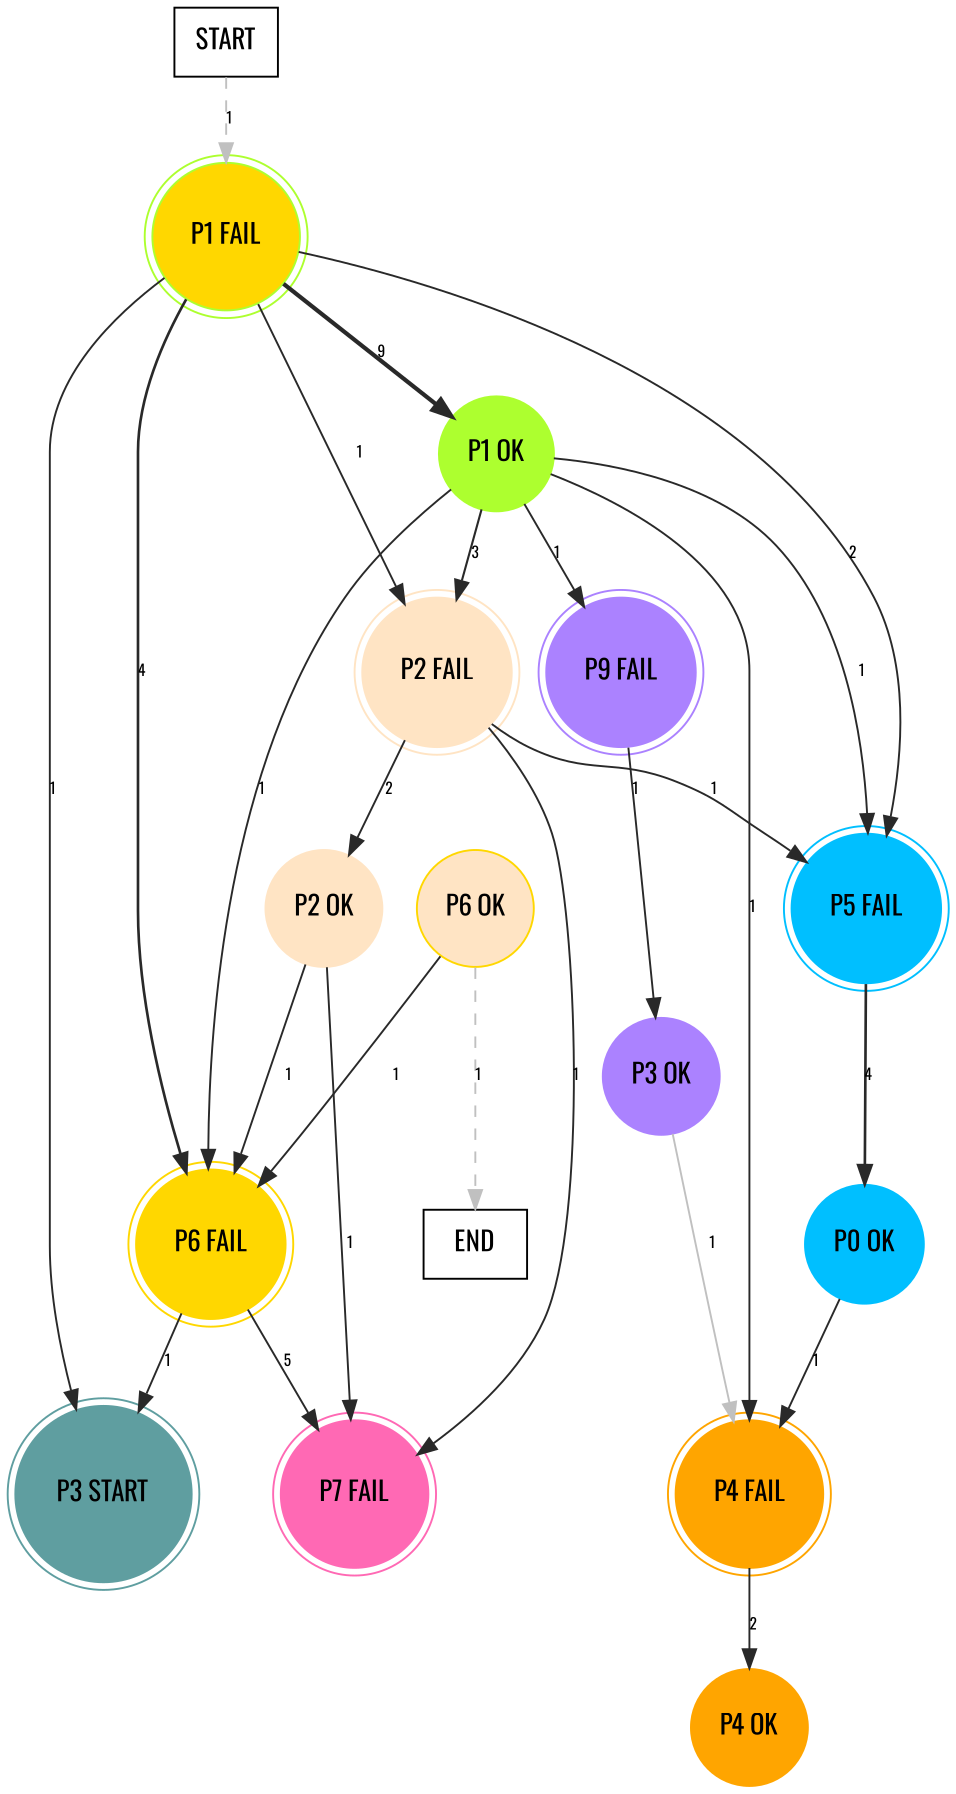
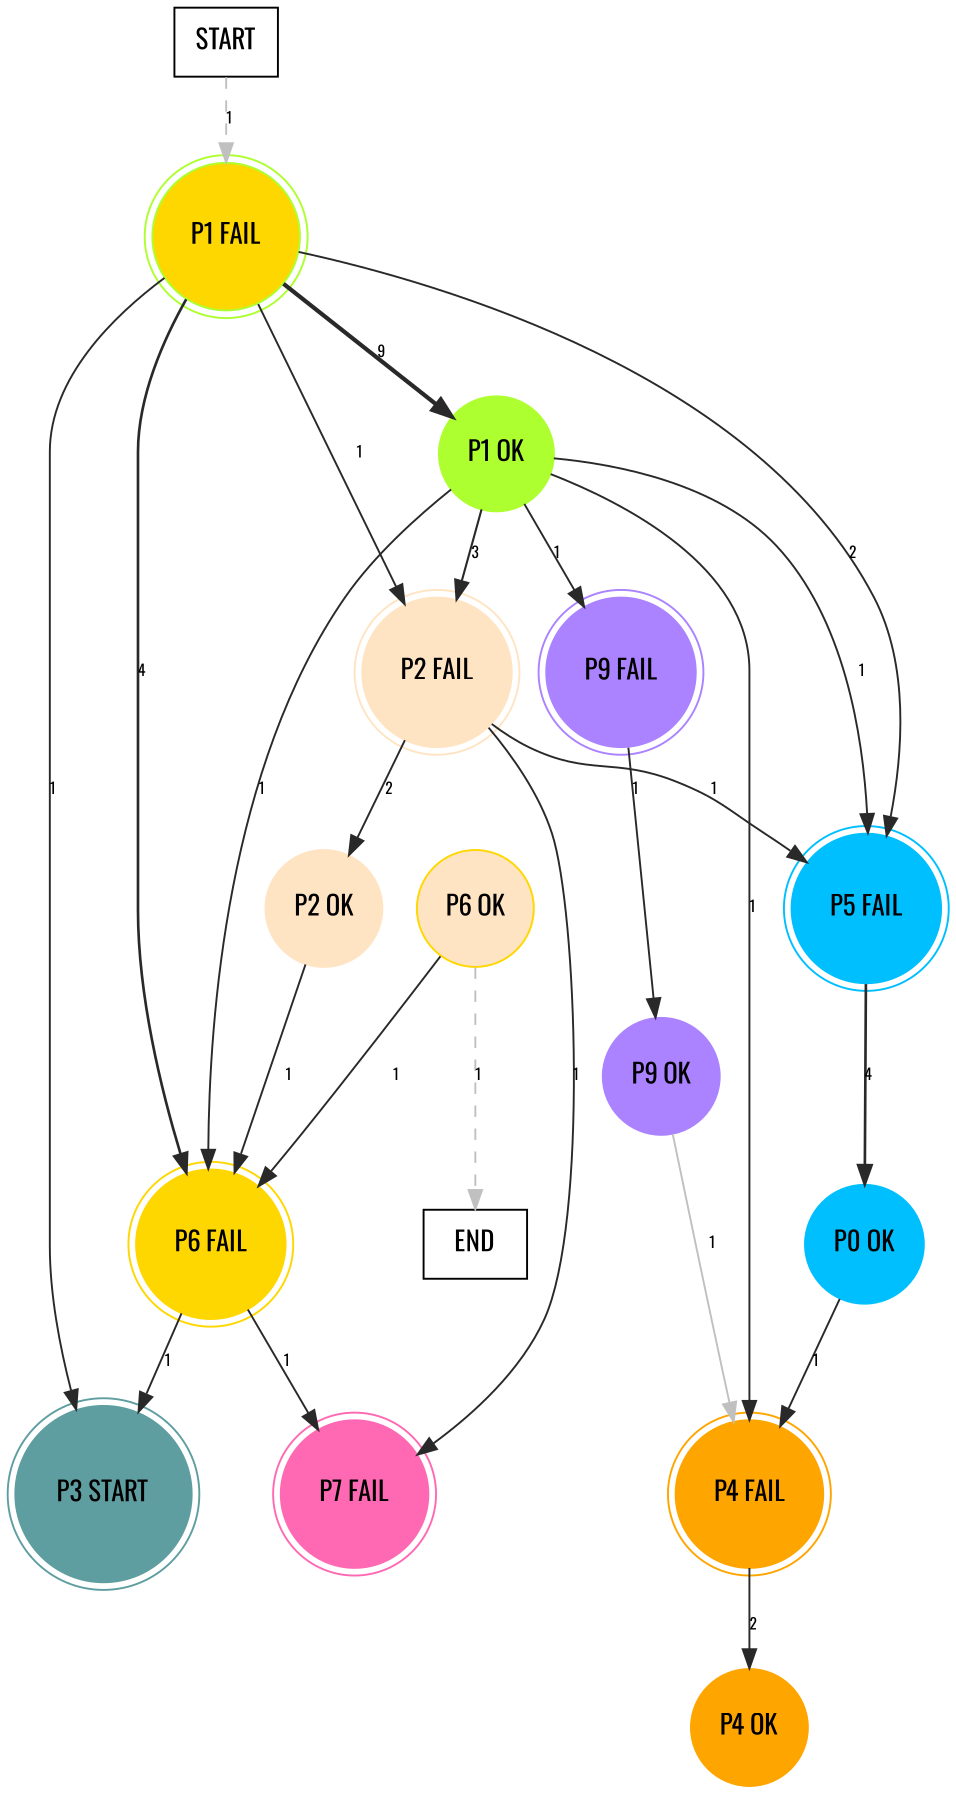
node "P3 OK": label "P3 OK" -> "P9 OK"
edge "P2 OK" -> "P7 FAIL": removed, label "1"
edge "P6 FAIL" -> "P7 FAIL": label "5" -> "1"
